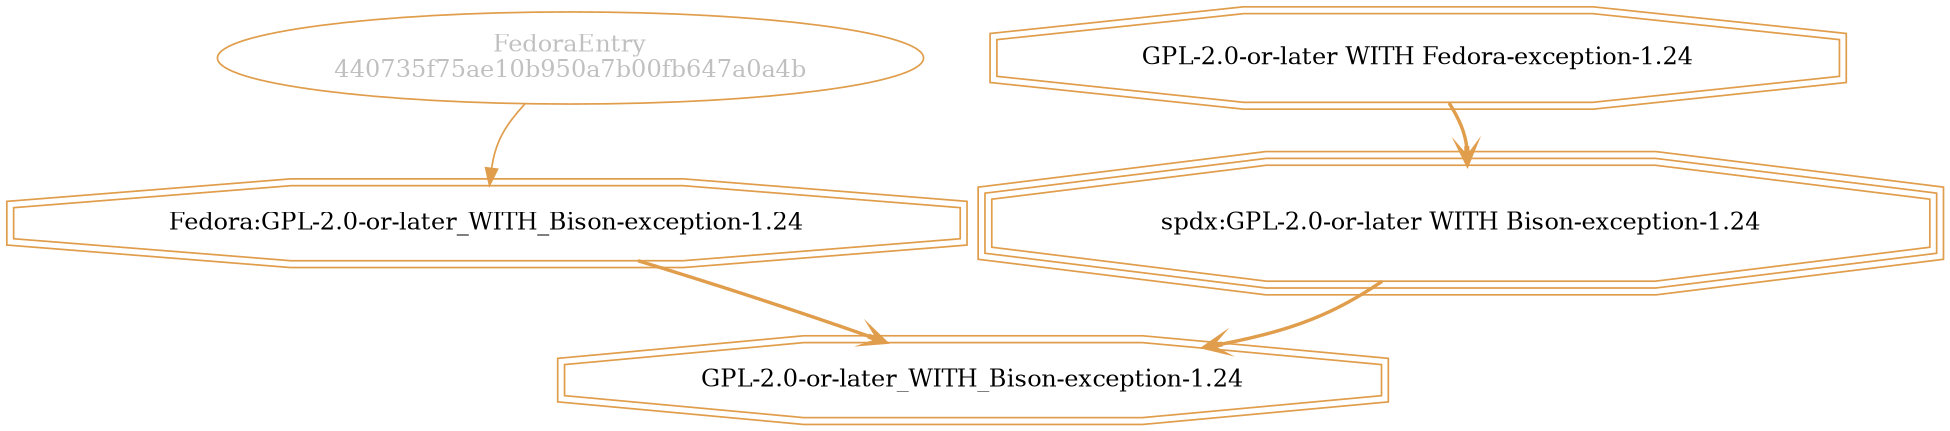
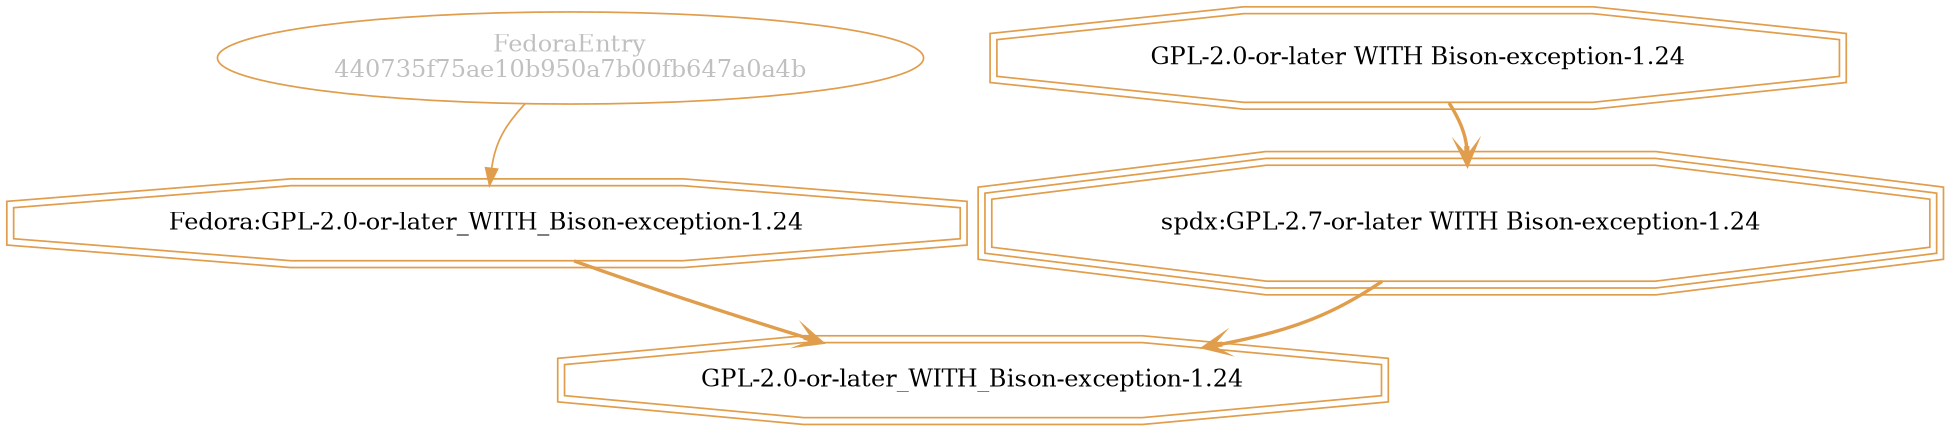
node "GPL-2.0-or-later WITH Fedora-exception-1.24": label "GPL-2.0-or-later WITH Fedora-exception-1.24" -> "GPL-2.0-or-later WITH Bison-exception-1.24"
node "spdx:GPL-2.0-or-later WITH Bison-exception-1.24": label "spdx:GPL-2.0-or-later WITH Bison-exception-1.24" -> "spdx:GPL-2.7-or-later WITH Bison-exception-1.24"
edge "Fedora:GPL-2.0-or-later_WITH_Bison-exception-1.24" -> "GPL-2.0-or-later_WITH_Bison-exception-1.24": reversed
